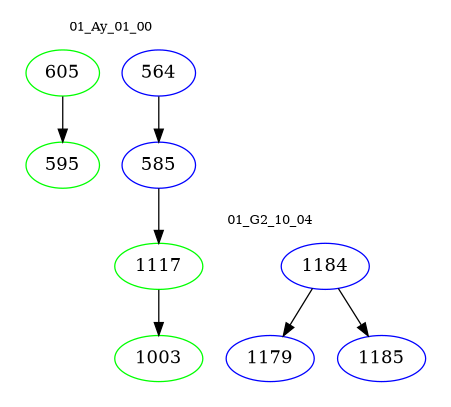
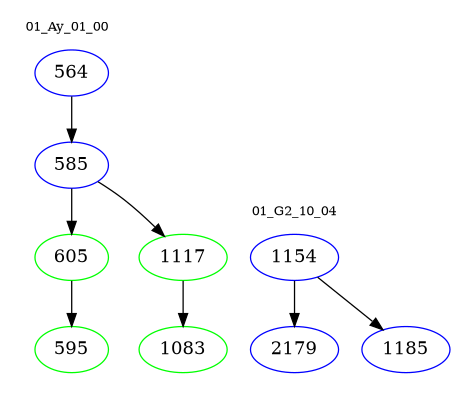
edge "585" -> "605": added
node "1184": label "1184" -> "1154"
node "1003": label "1003" -> "1083"
node "1179": label "1179" -> "2179"
